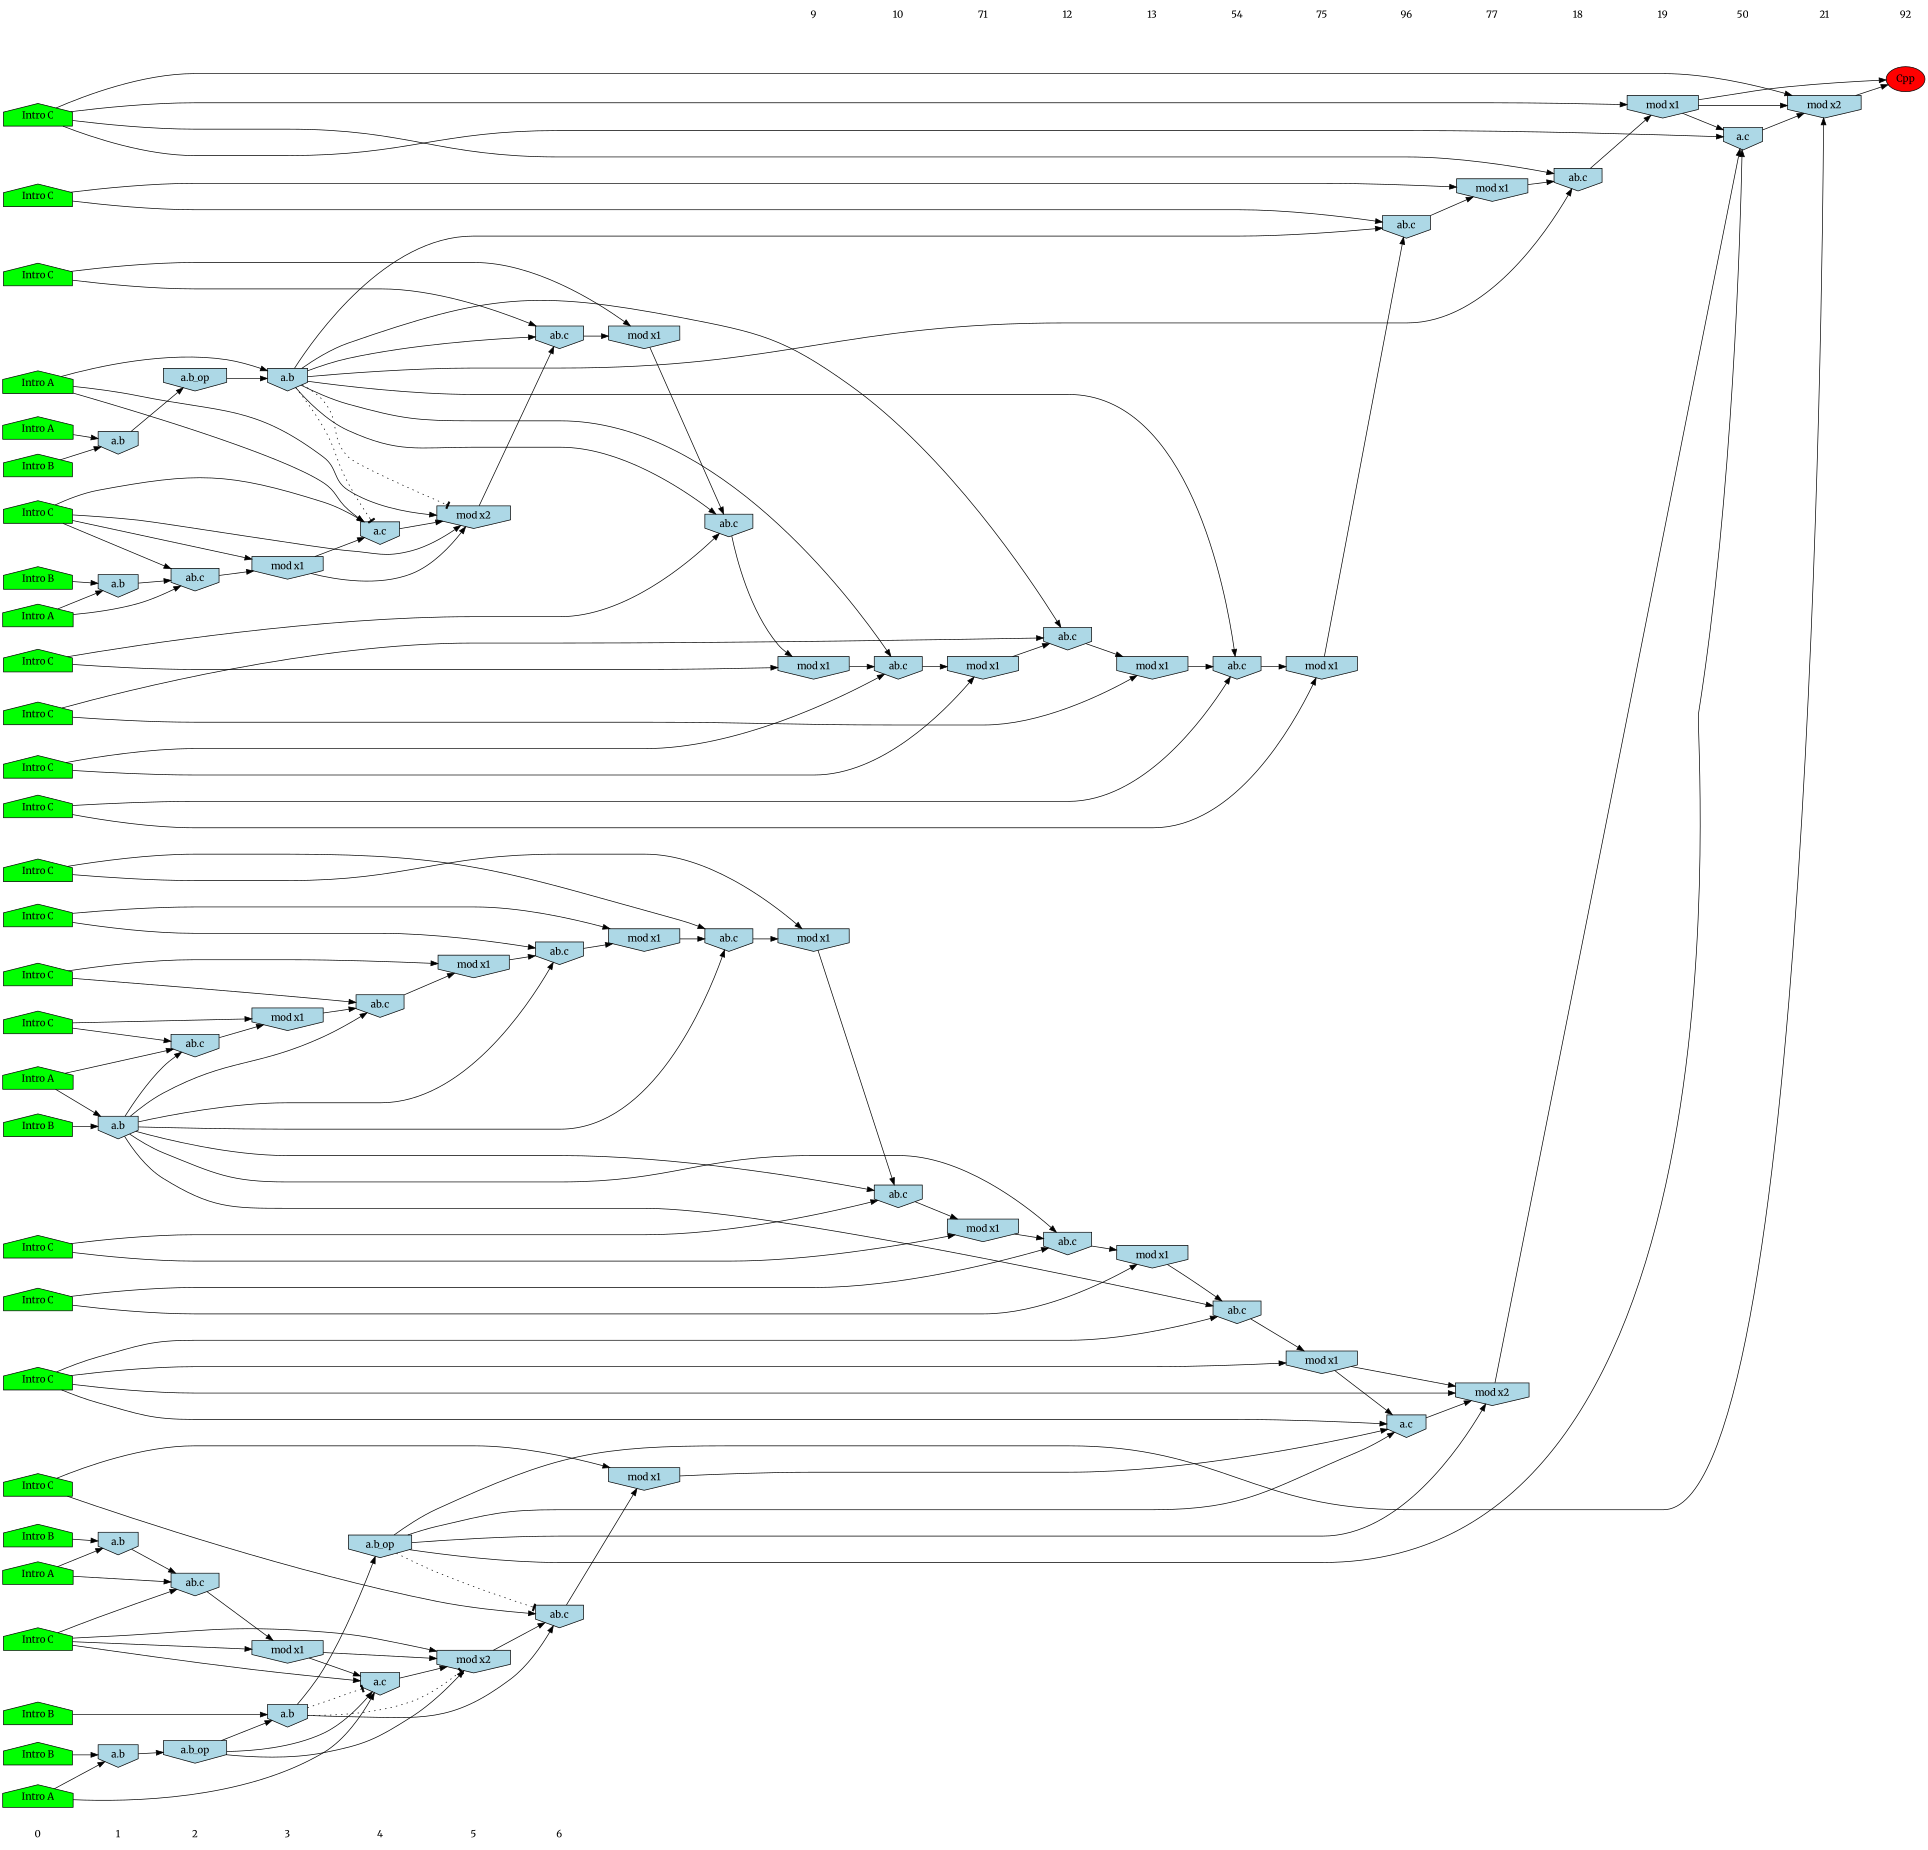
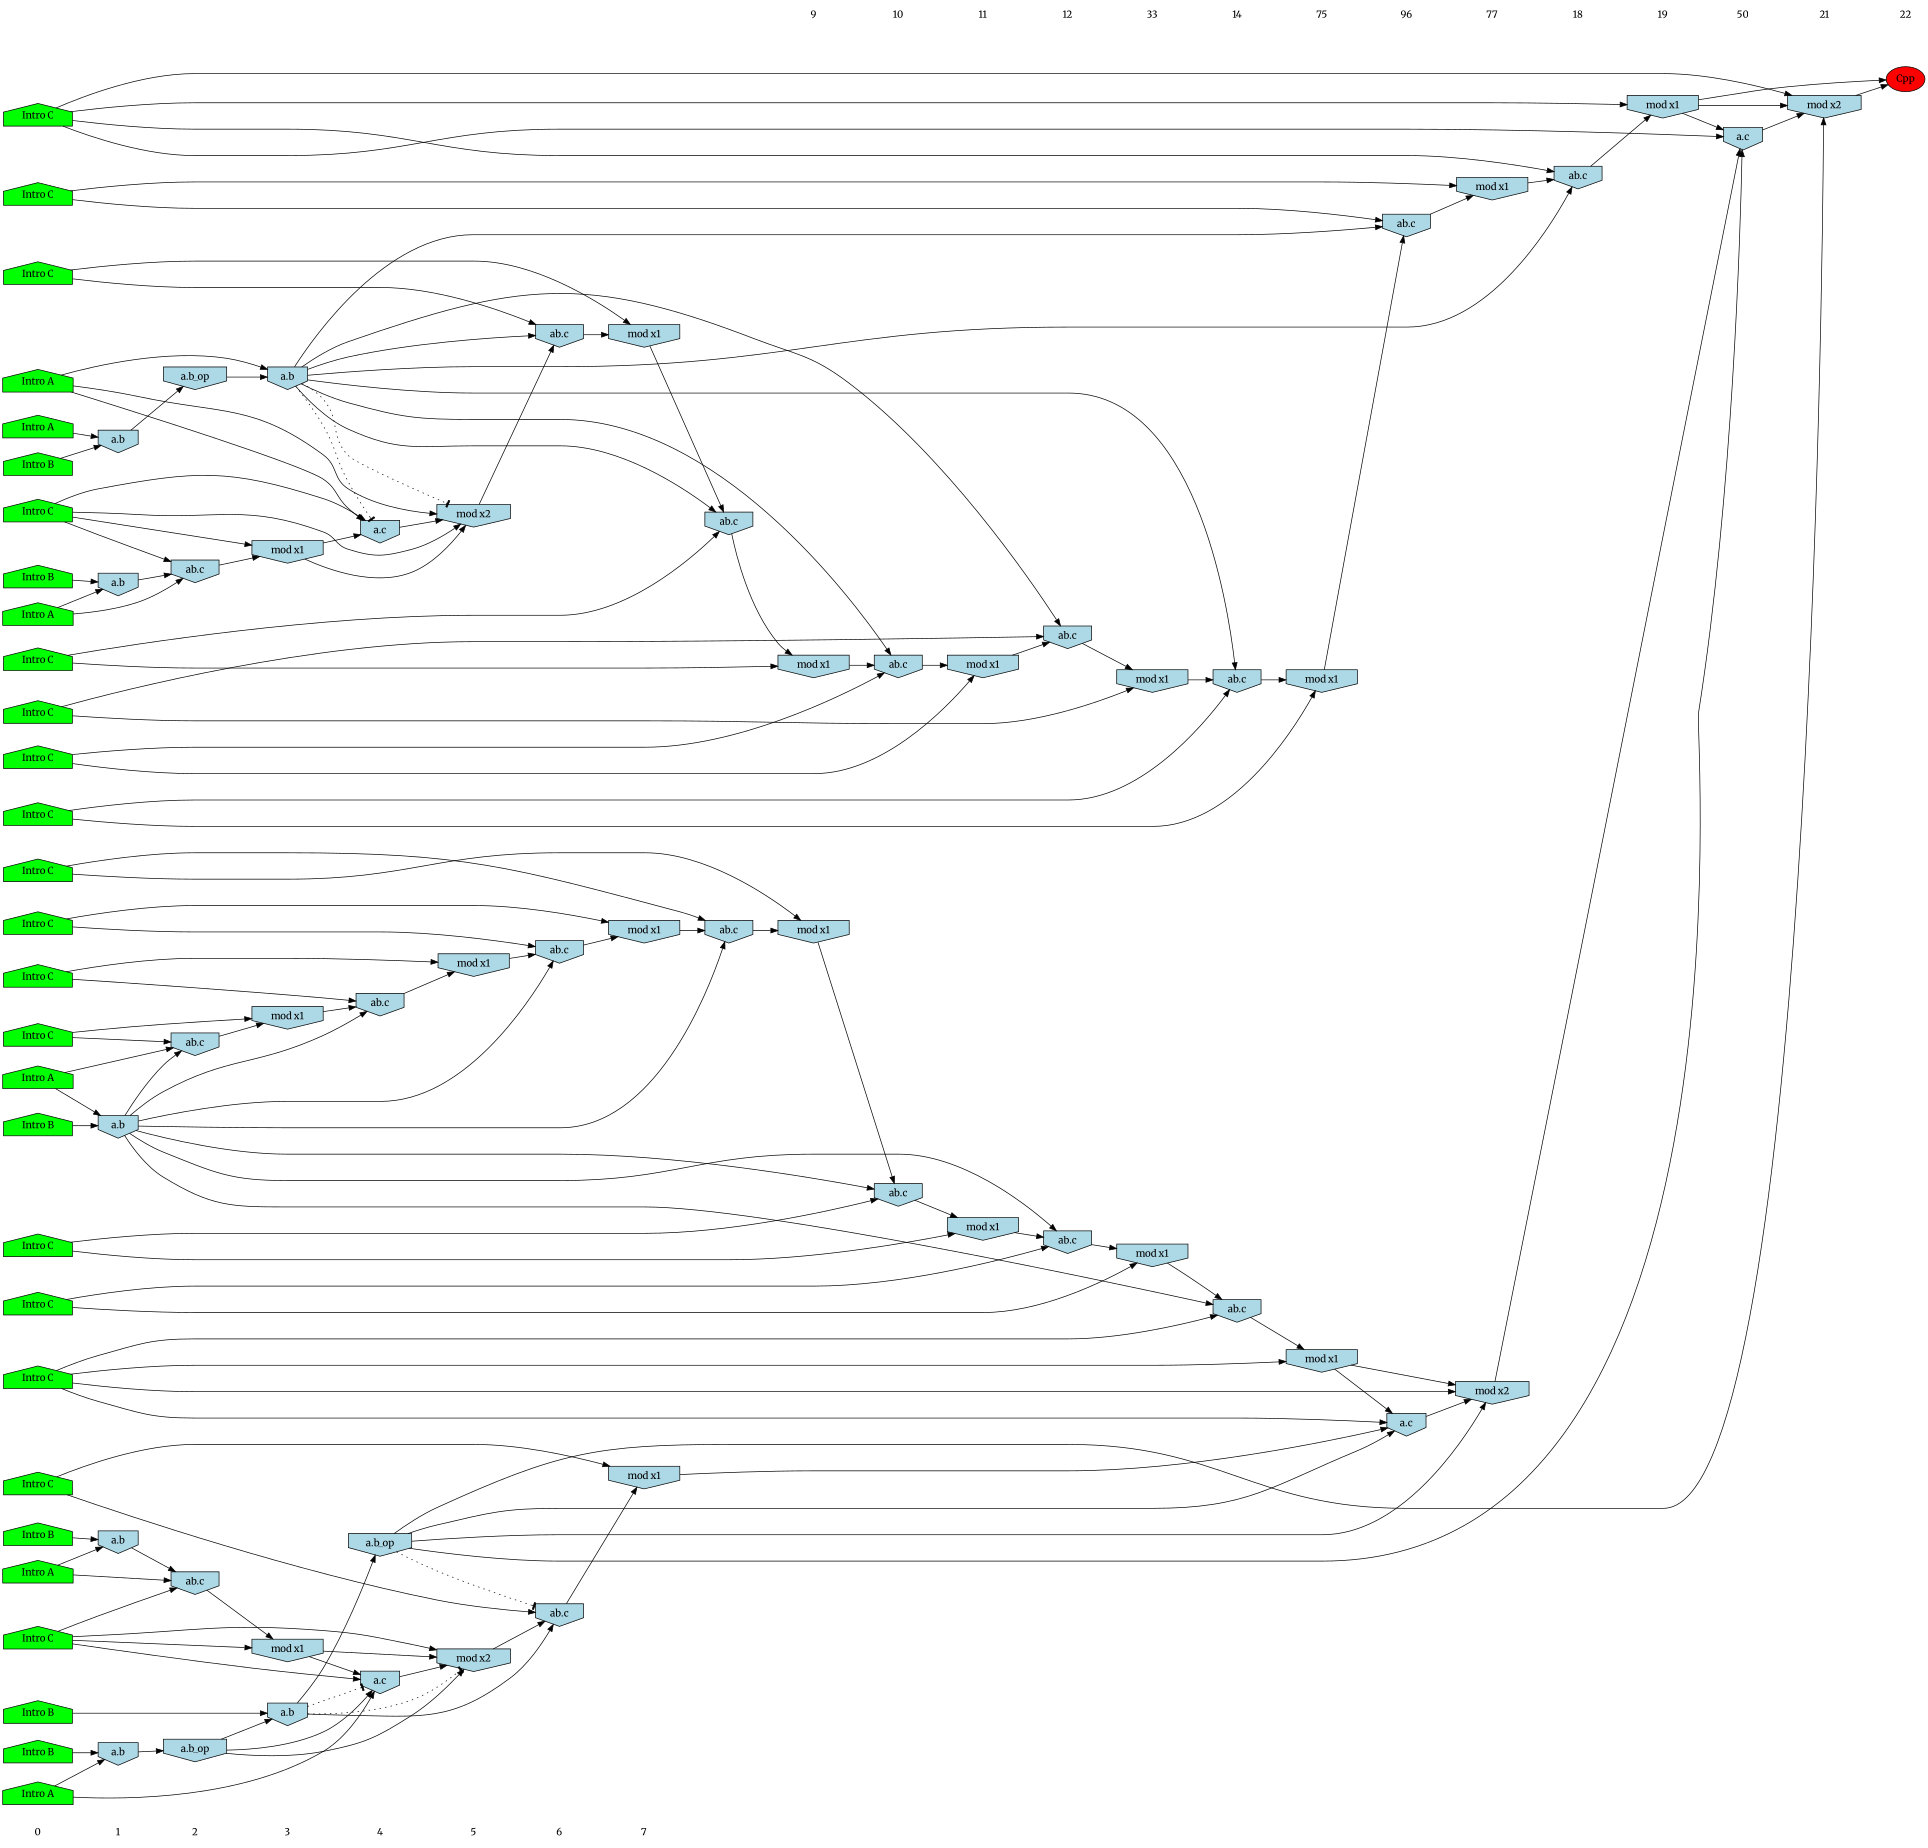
node "71": label "71" -> "11"
node "13": label "13" -> "33"
node "54": label "54" -> "14"
node "92": label "92" -> "22"
node "7": added
